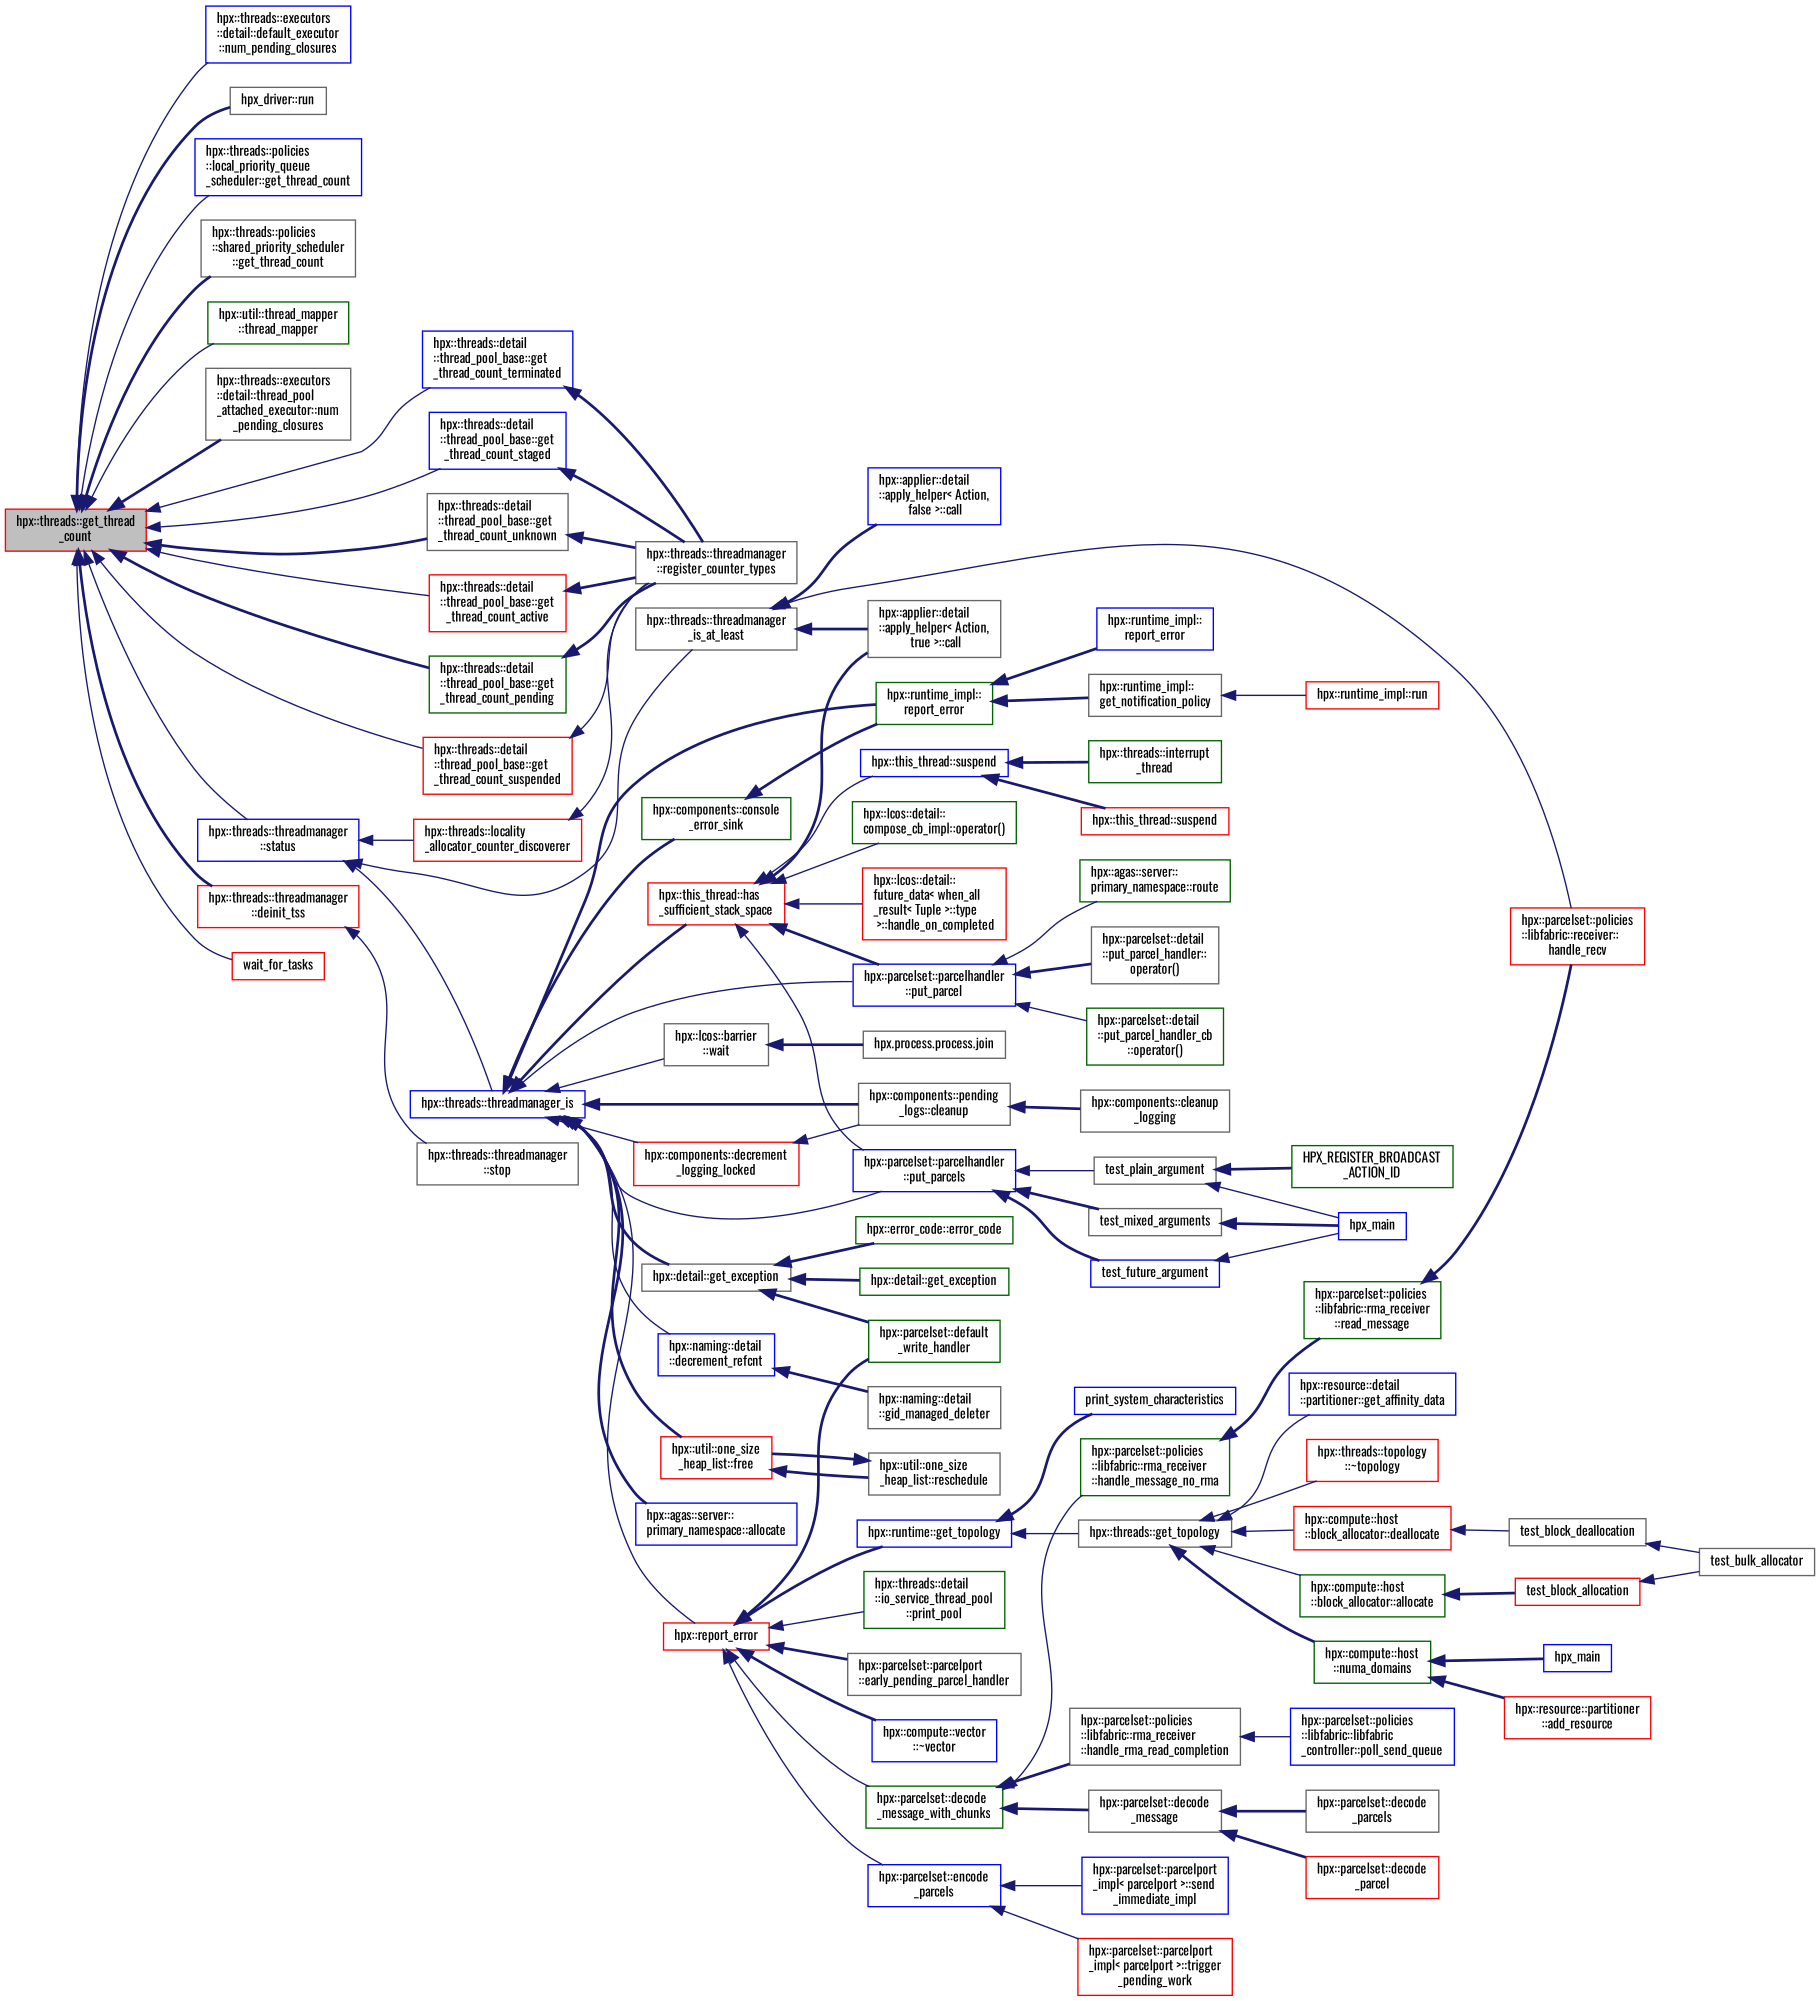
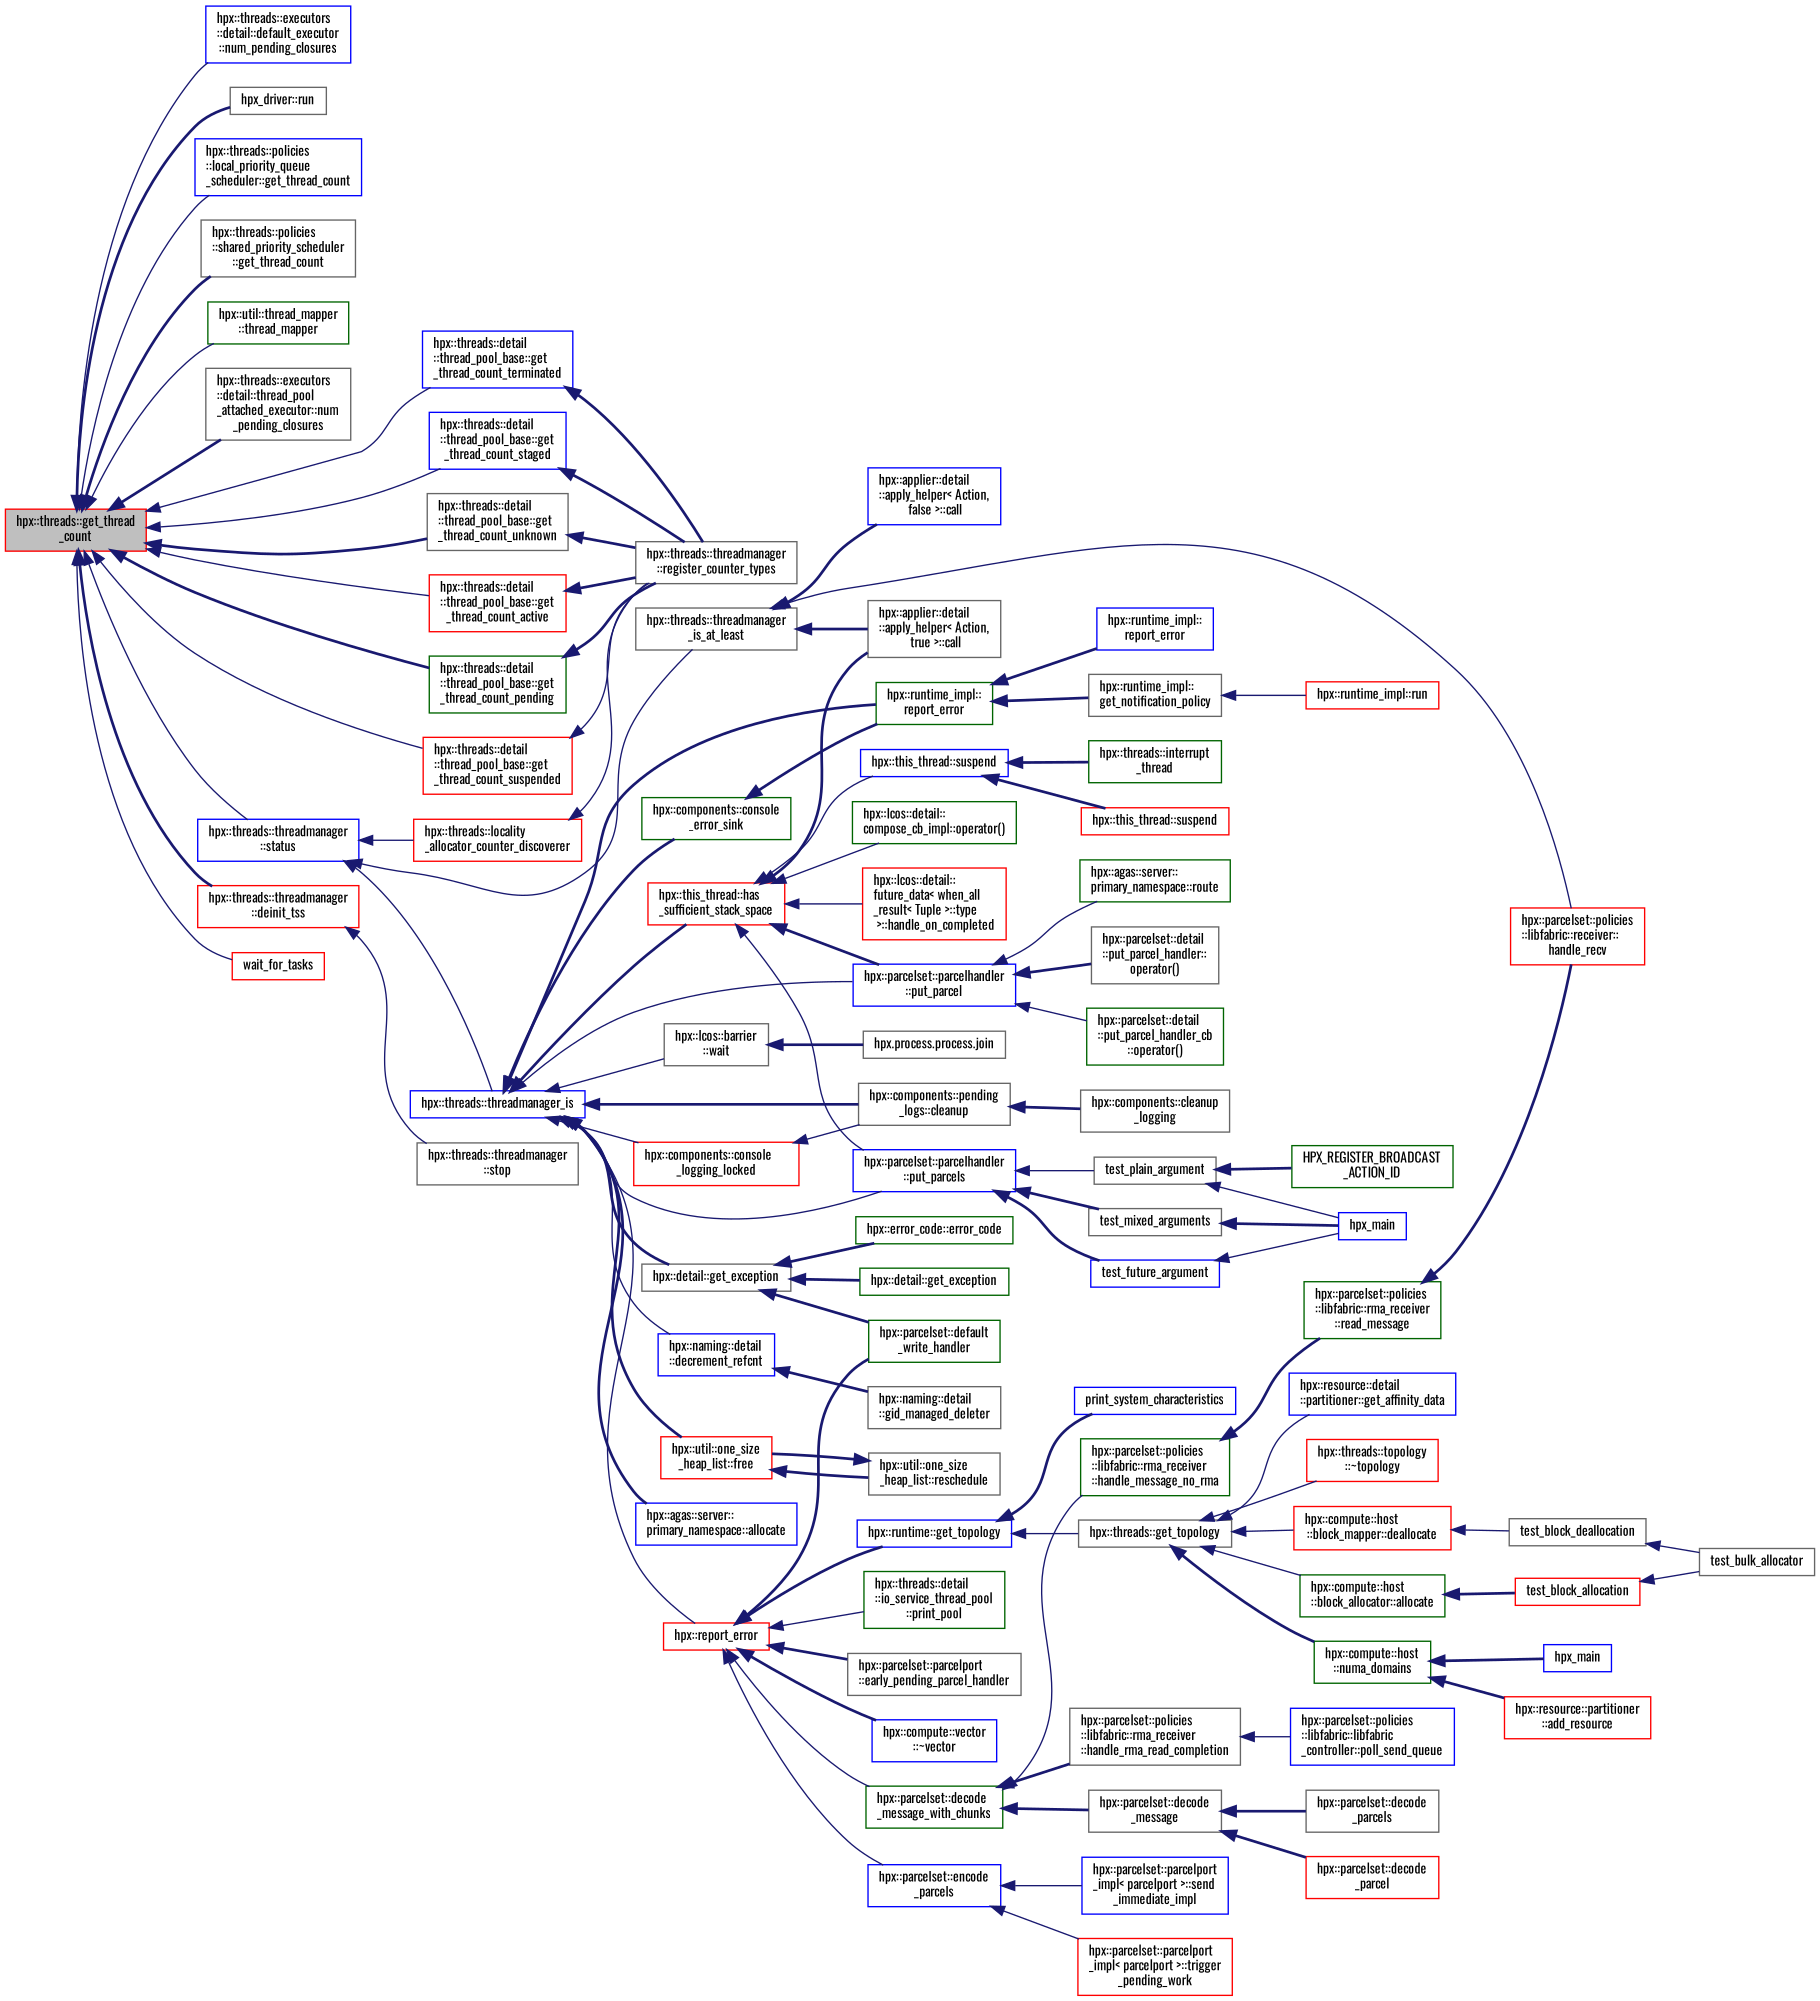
node "hpx::components::decrement _logging_locked": label "hpx::components::decrement _logging_locked" -> "hpx::components::console _logging_locked"
node "hpx::compute::host ::block_allocator::deallocate": label "hpx::compute::host ::block_allocator::deallocate" -> "hpx::compute::host ::block_mapper::deallocate"
